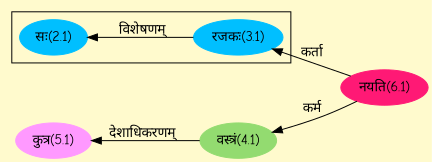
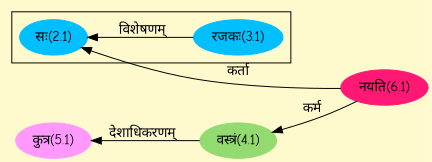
edge "नयति(6.1)" -> "रजकः(3.1)": now "नयति(6.1)" -> "सः(2.1)"
